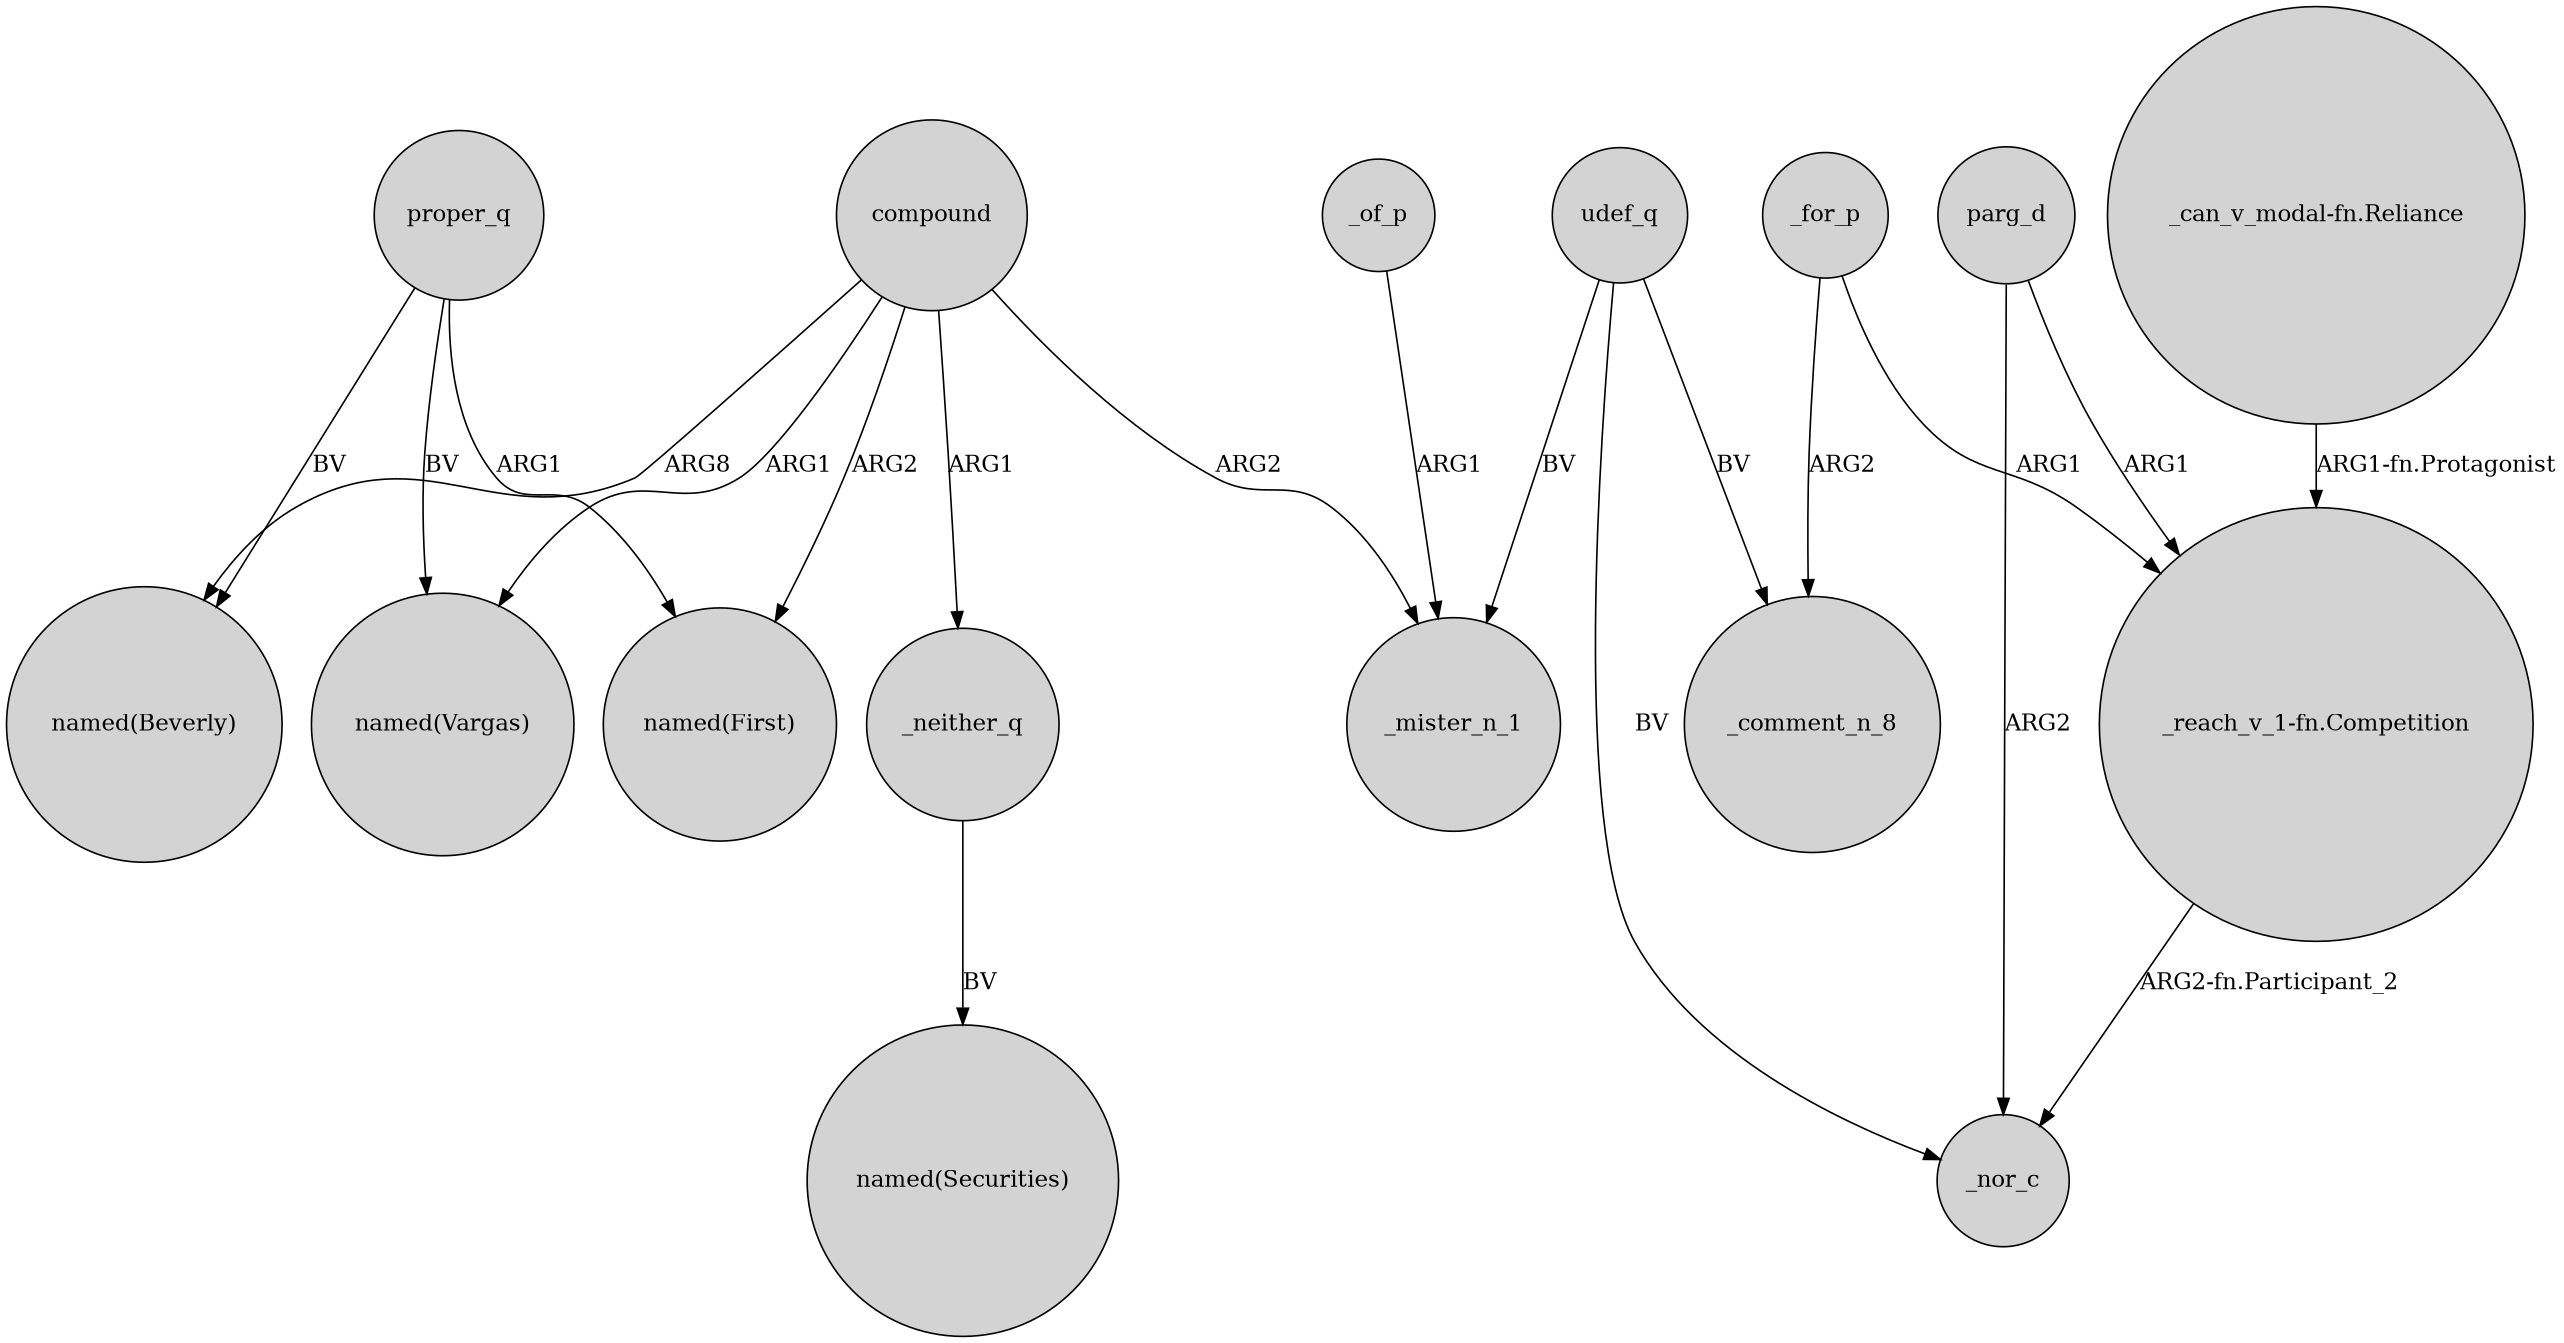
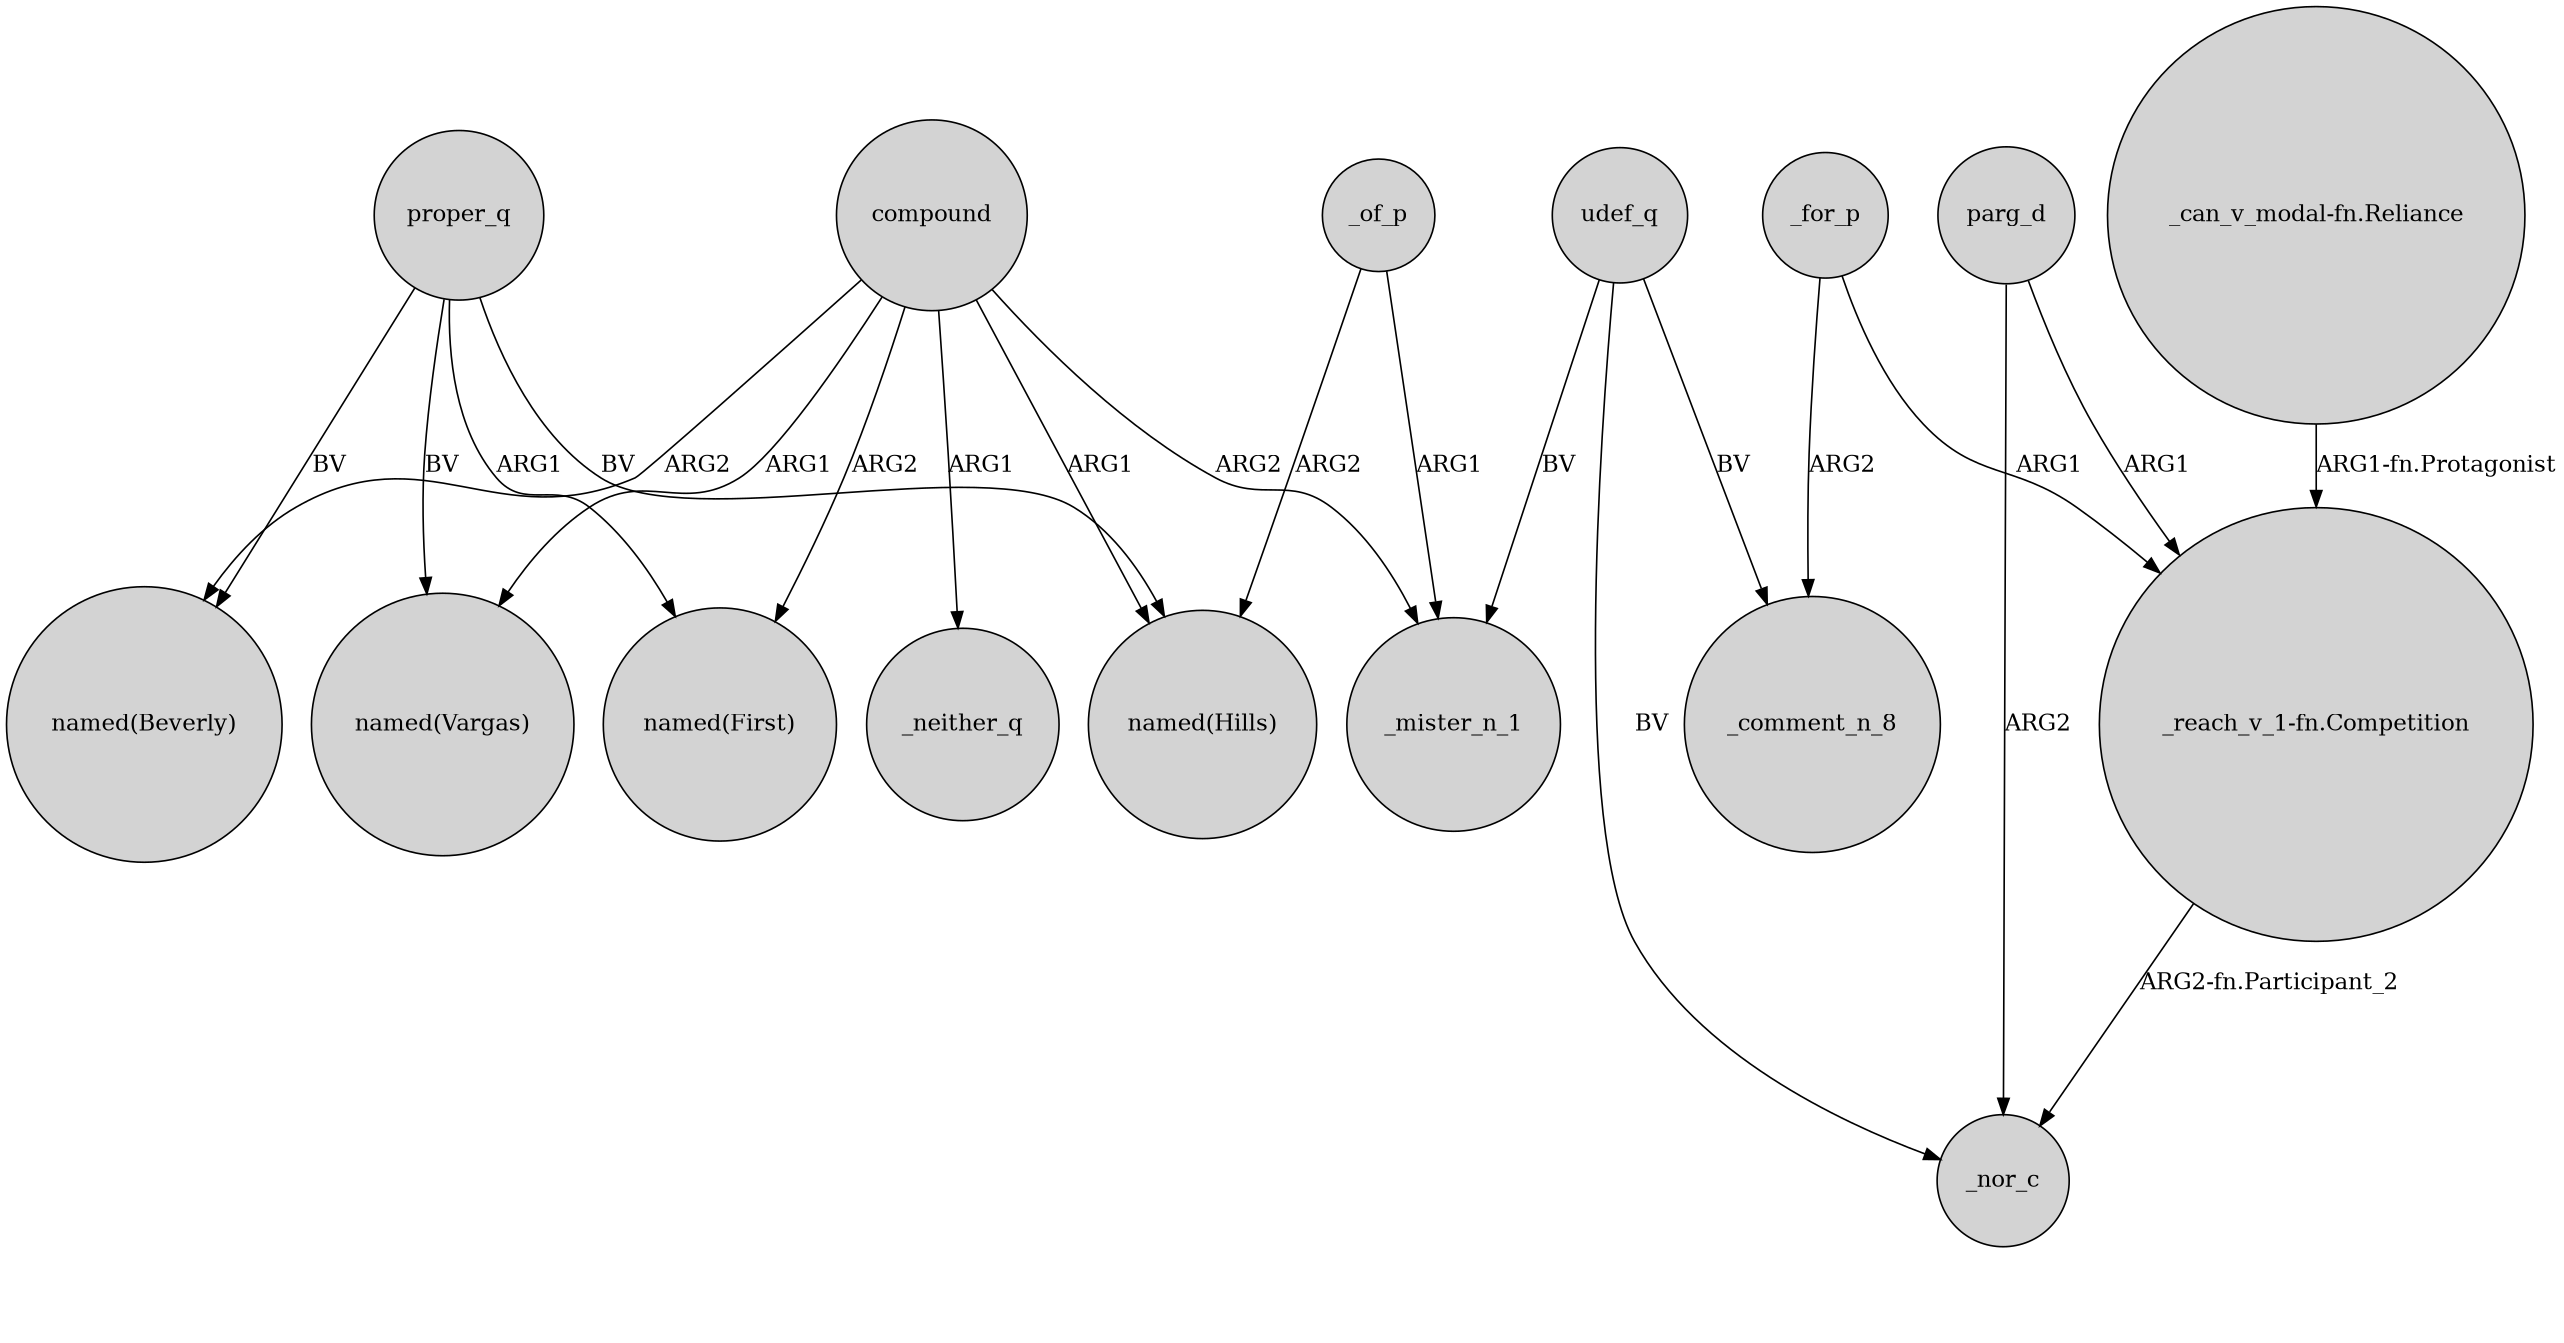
edge "compound" -> "named(Beverly)": label "ARG8" -> "ARG2"
node "named(Hills)": added
node "named(Securities)": removed
